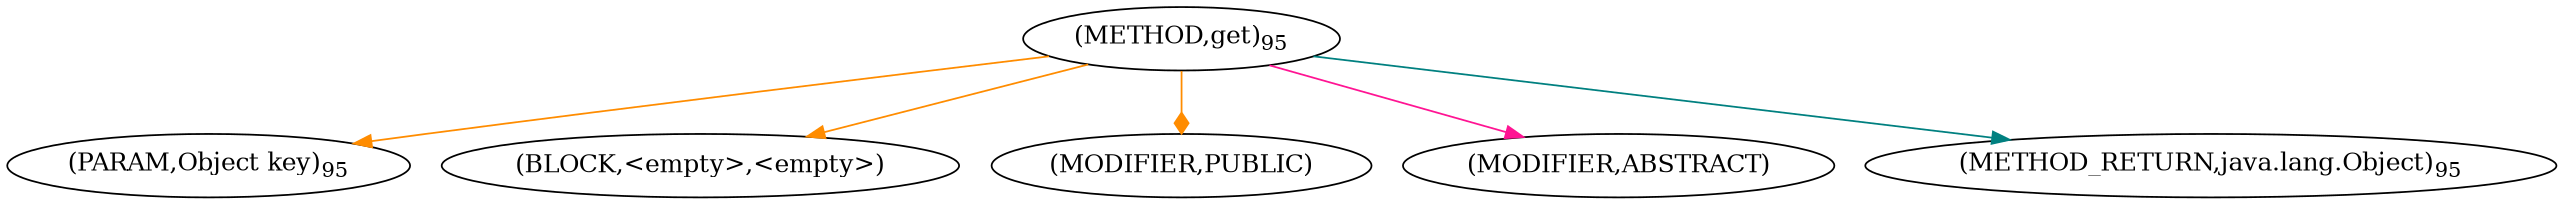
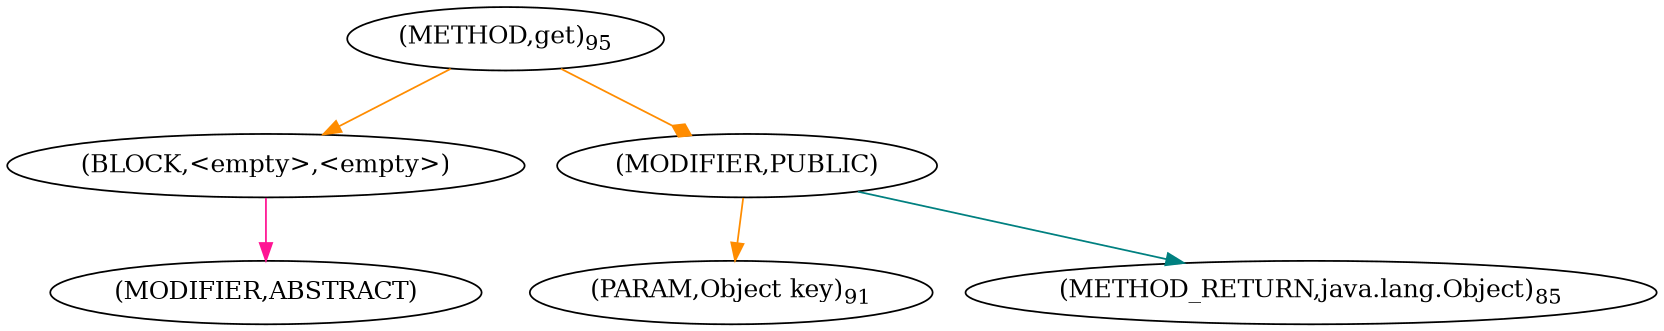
edge "(METHOD,get)" -> "(METHOD_RETURN,java.lang.Object)": now "(MODIFIER,PUBLIC)" -> "(METHOD_RETURN,java.lang.Object)"
edge "(METHOD,get)" -> "(PARAM,Object key)": now "(MODIFIER,PUBLIC)" -> "(PARAM,Object key)"
edge "(METHOD,get)" -> "(MODIFIER,ABSTRACT)": now "(BLOCK,<empty>,<empty>)" -> "(MODIFIER,ABSTRACT)"
node "(PARAM,Object key)": text "95" -> "91"
node "(METHOD_RETURN,java.lang.Object)": text "95" -> "85"
